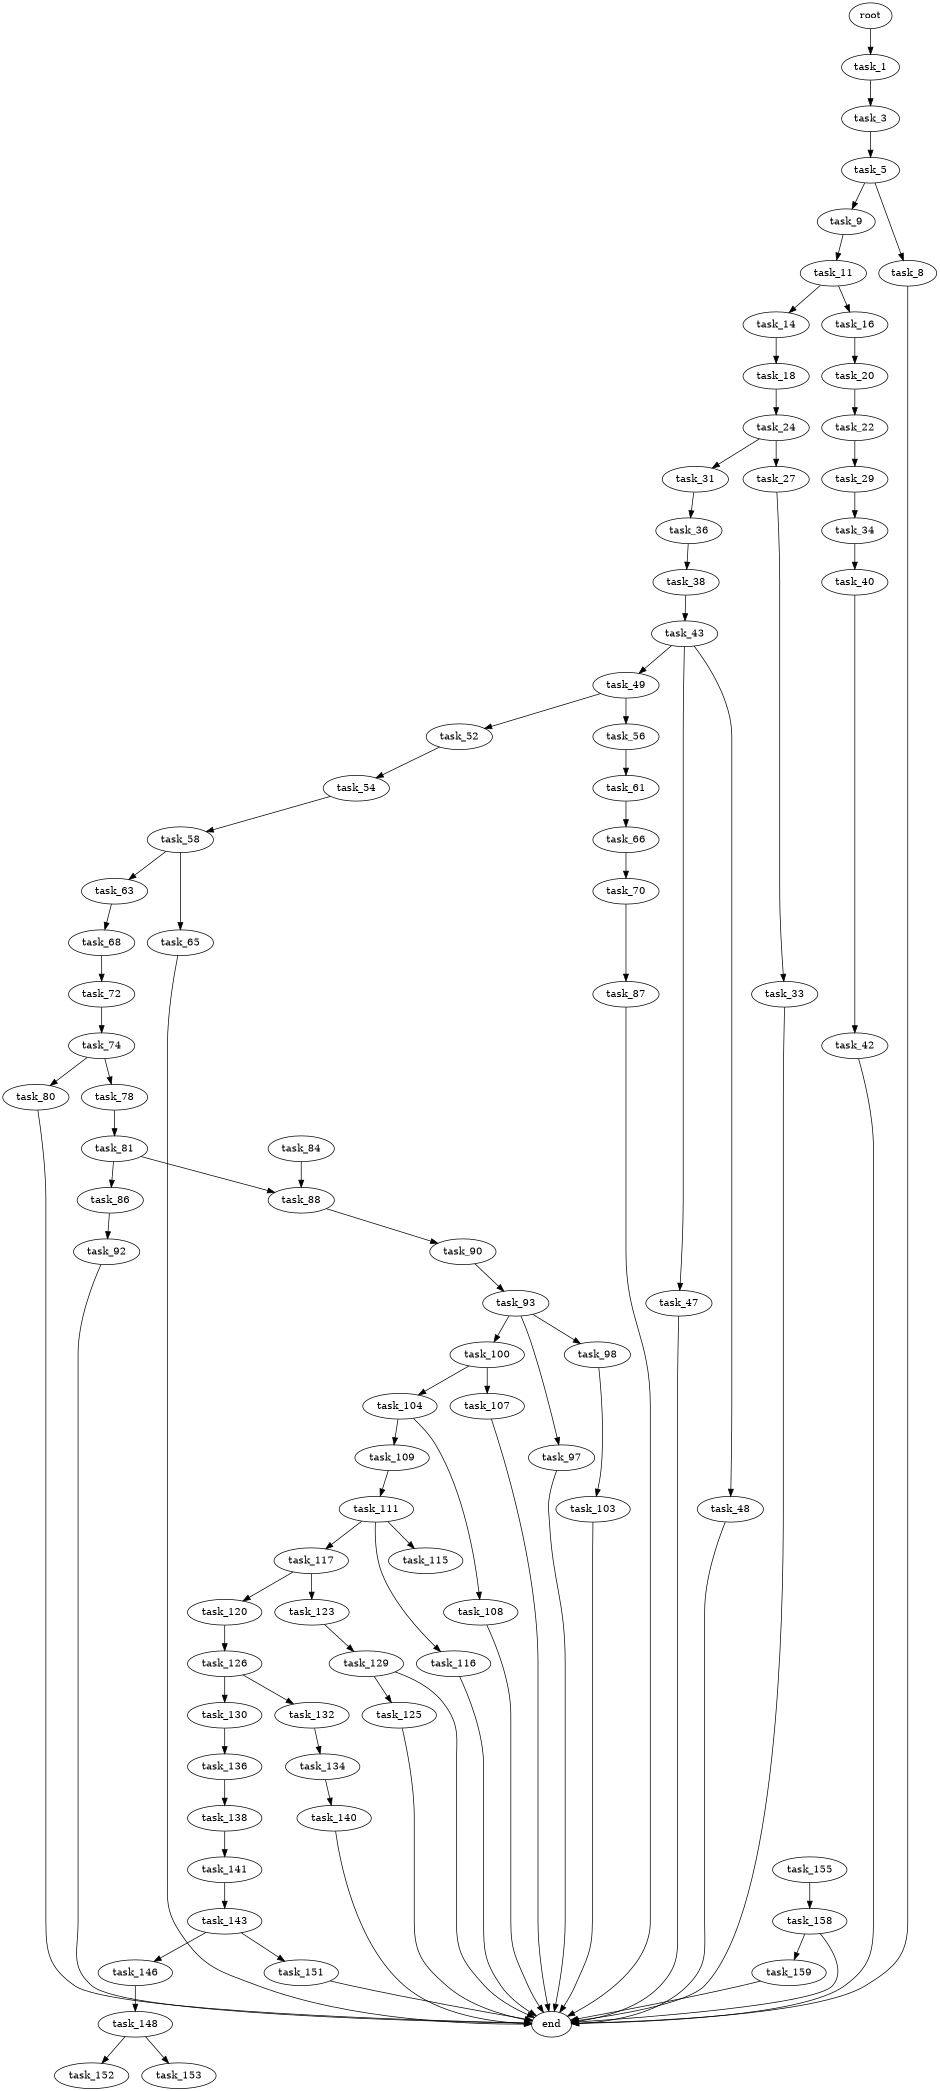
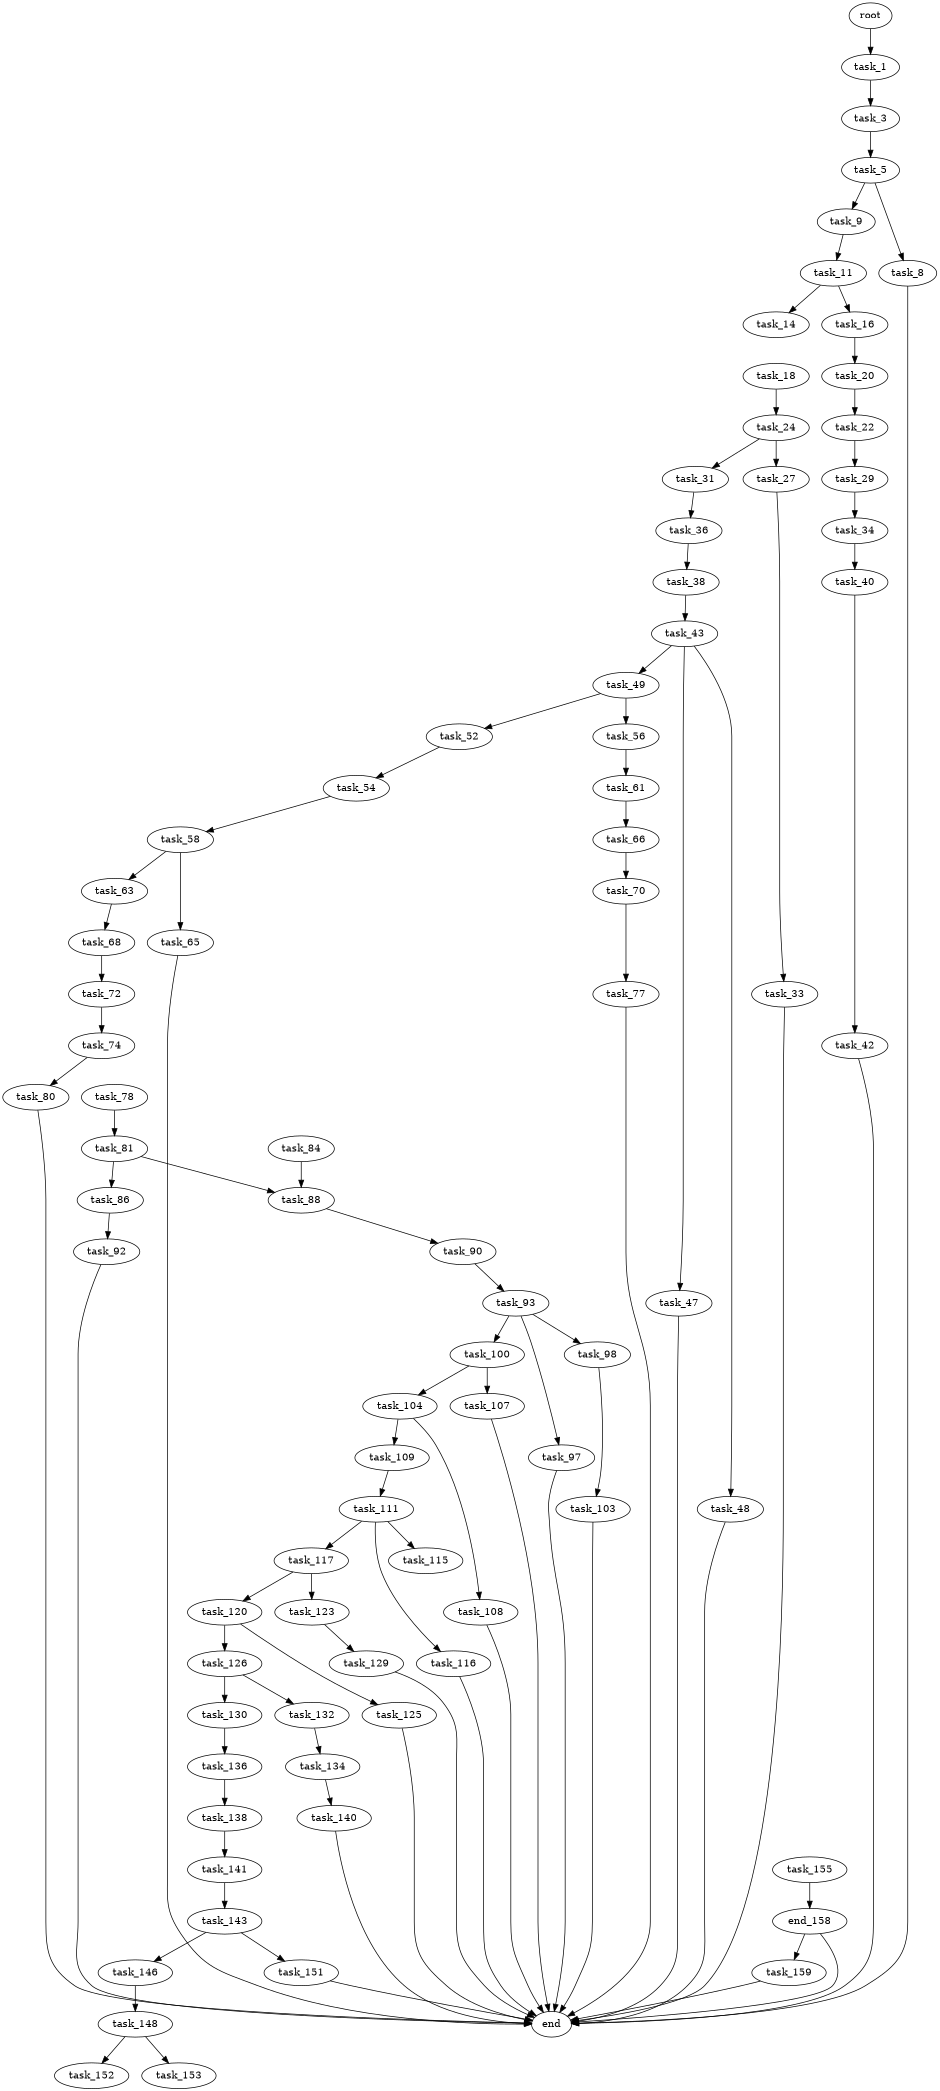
edge "task_14" -> "task_18": removed
node "task_87": label "task_87" -> "task_77"
edge "task_74" -> "task_78": removed
edge "task_129" -> "task_125": now "task_120" -> "task_125"
node "task_158": label "task_158" -> "end_158"
